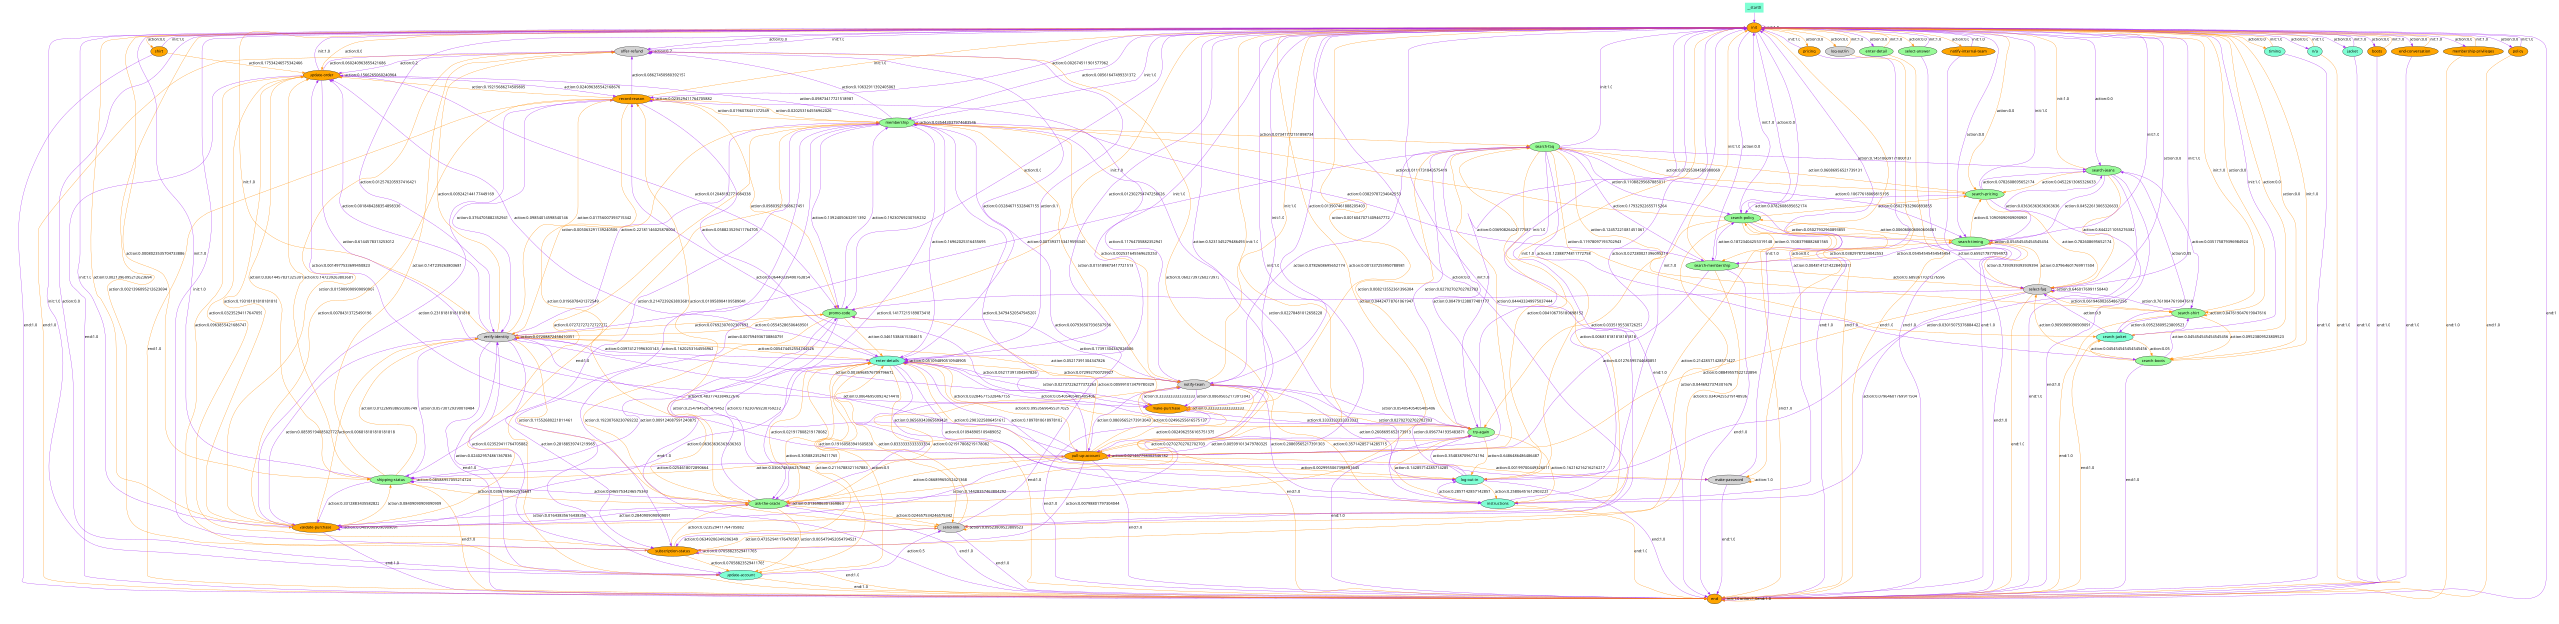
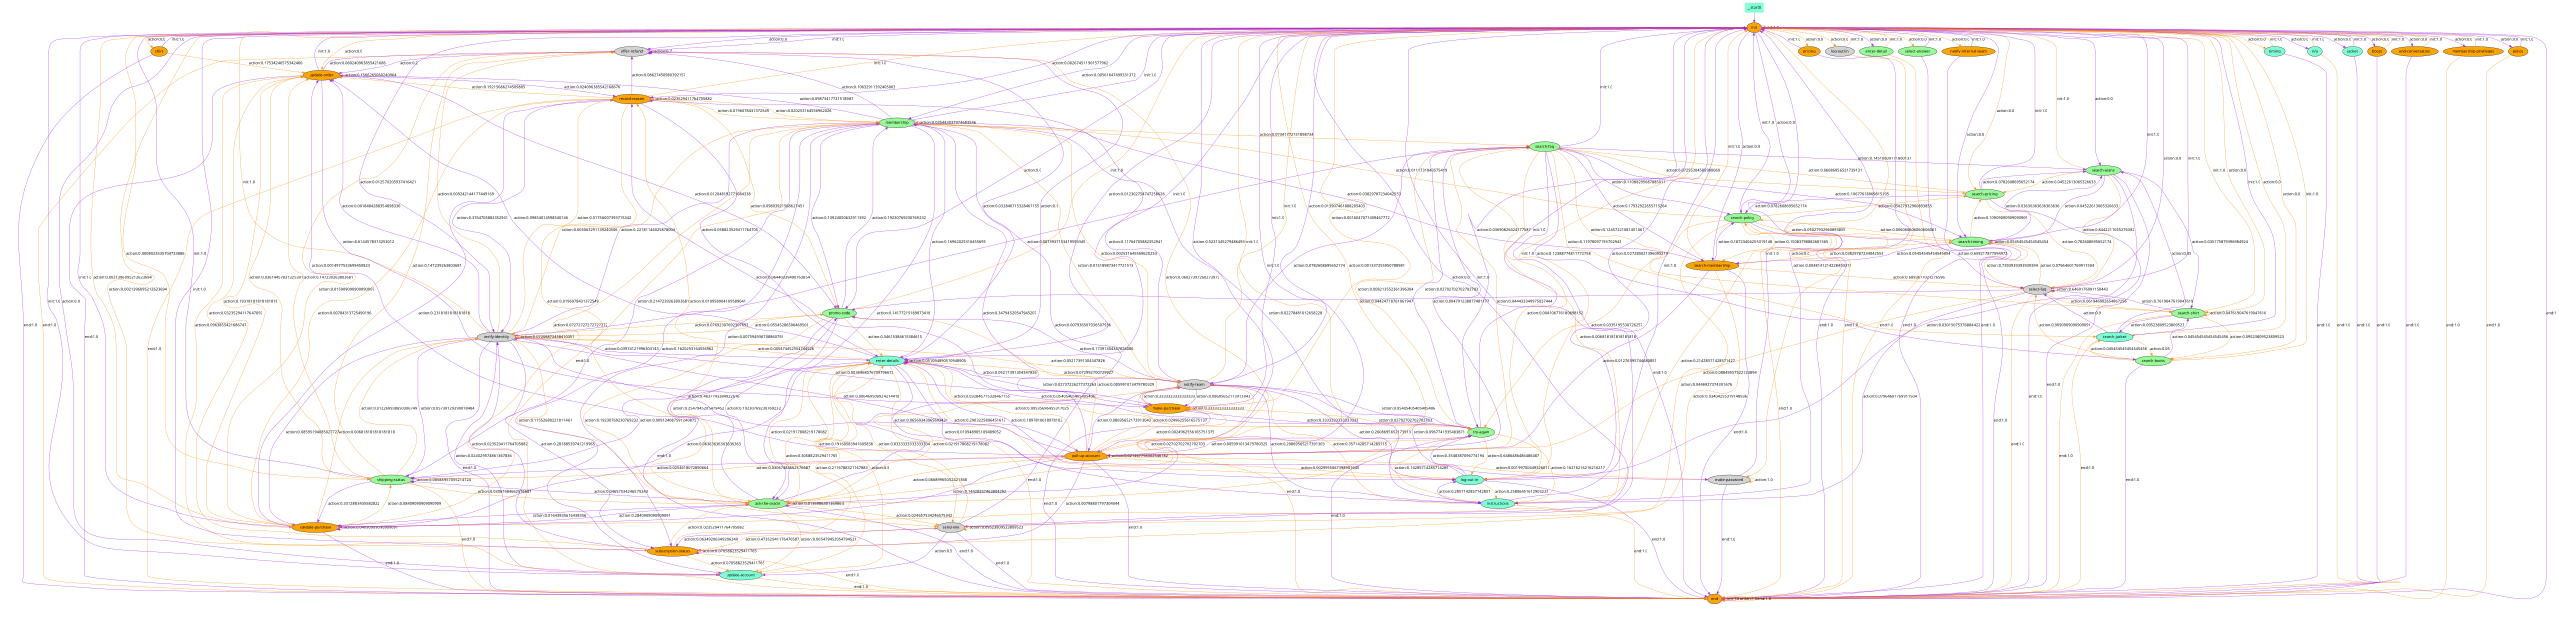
node "search-membership": fillcolor palegreen -> orange
edge "update-account" -> "send-link": reversed
